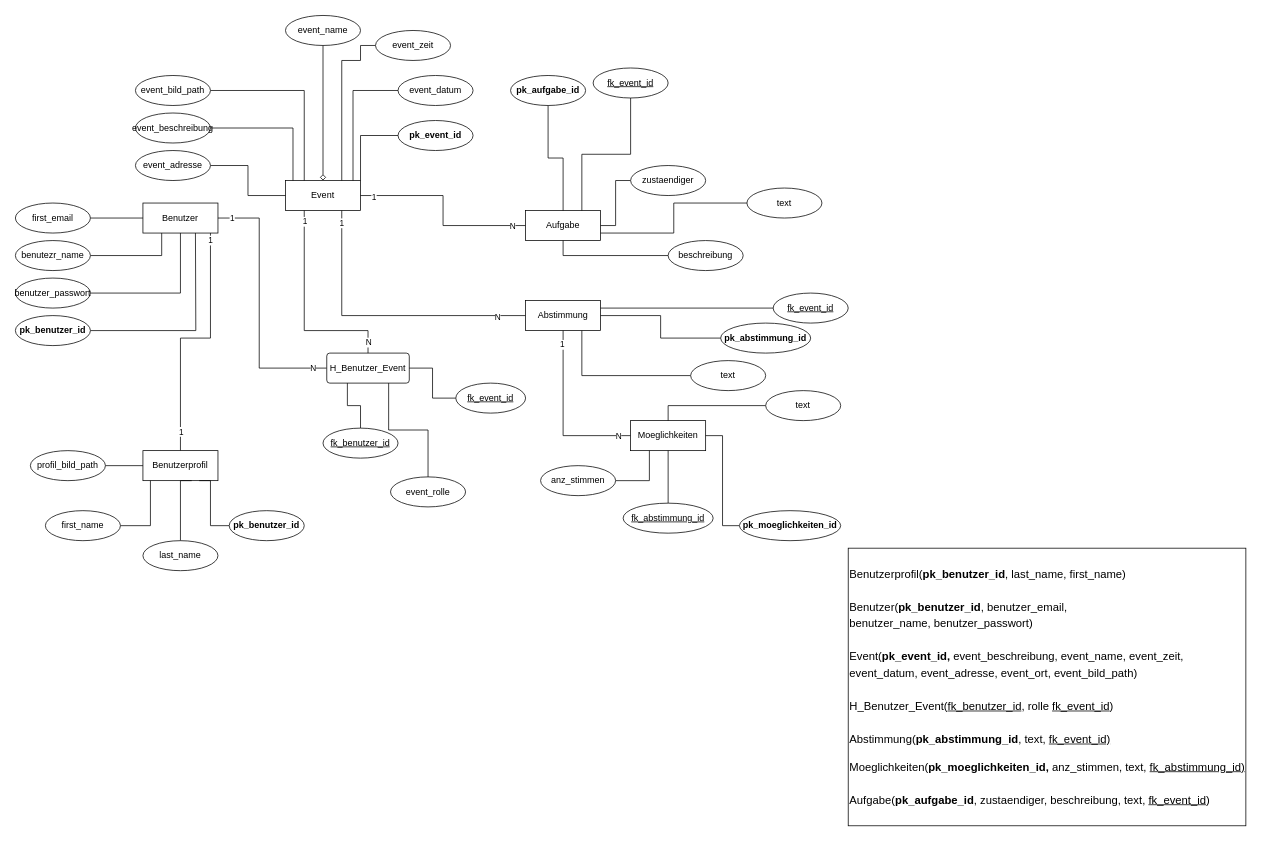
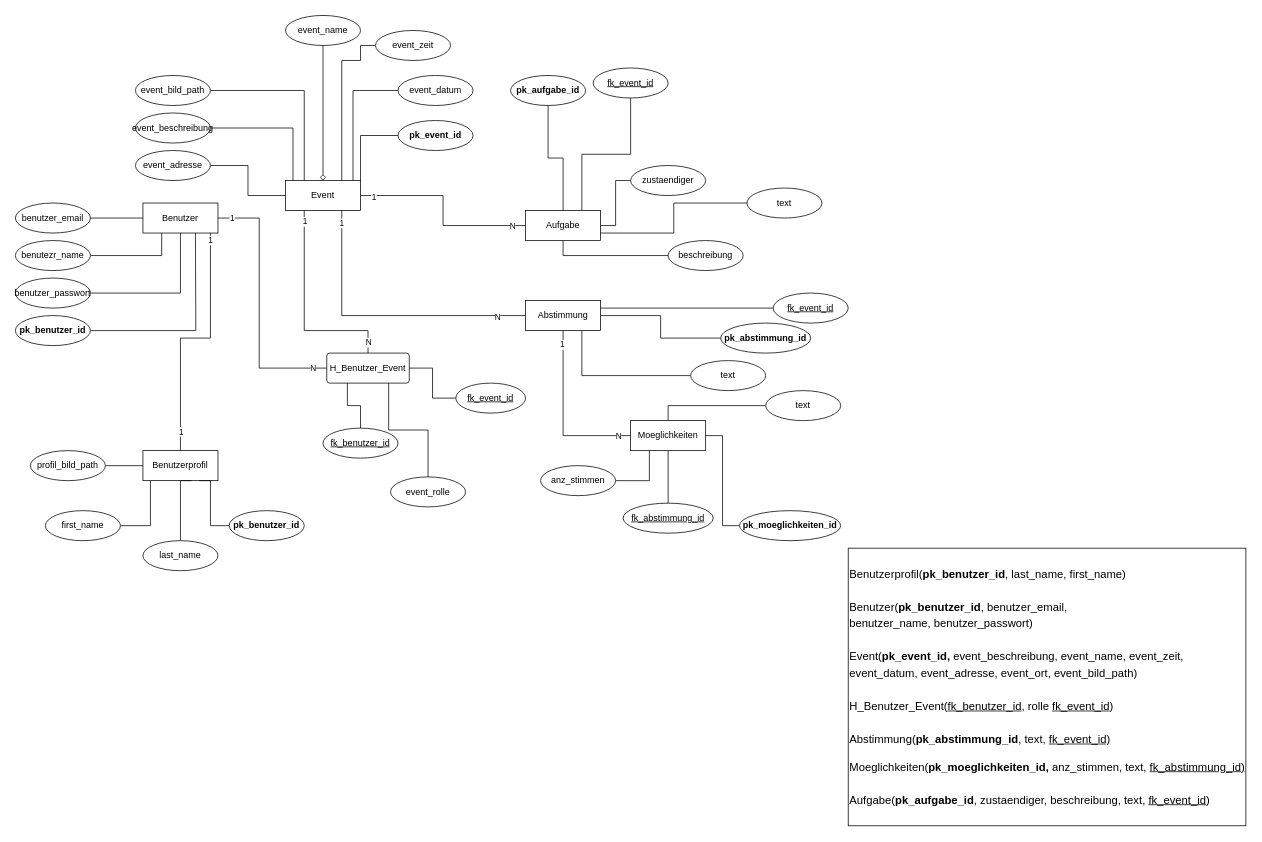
node "first_email": label "first_email" -> "benutzer_email"
